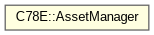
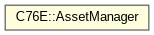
node "C78E::AssetManager": label "C78E::AssetManager" -> "C76E::AssetManager"
